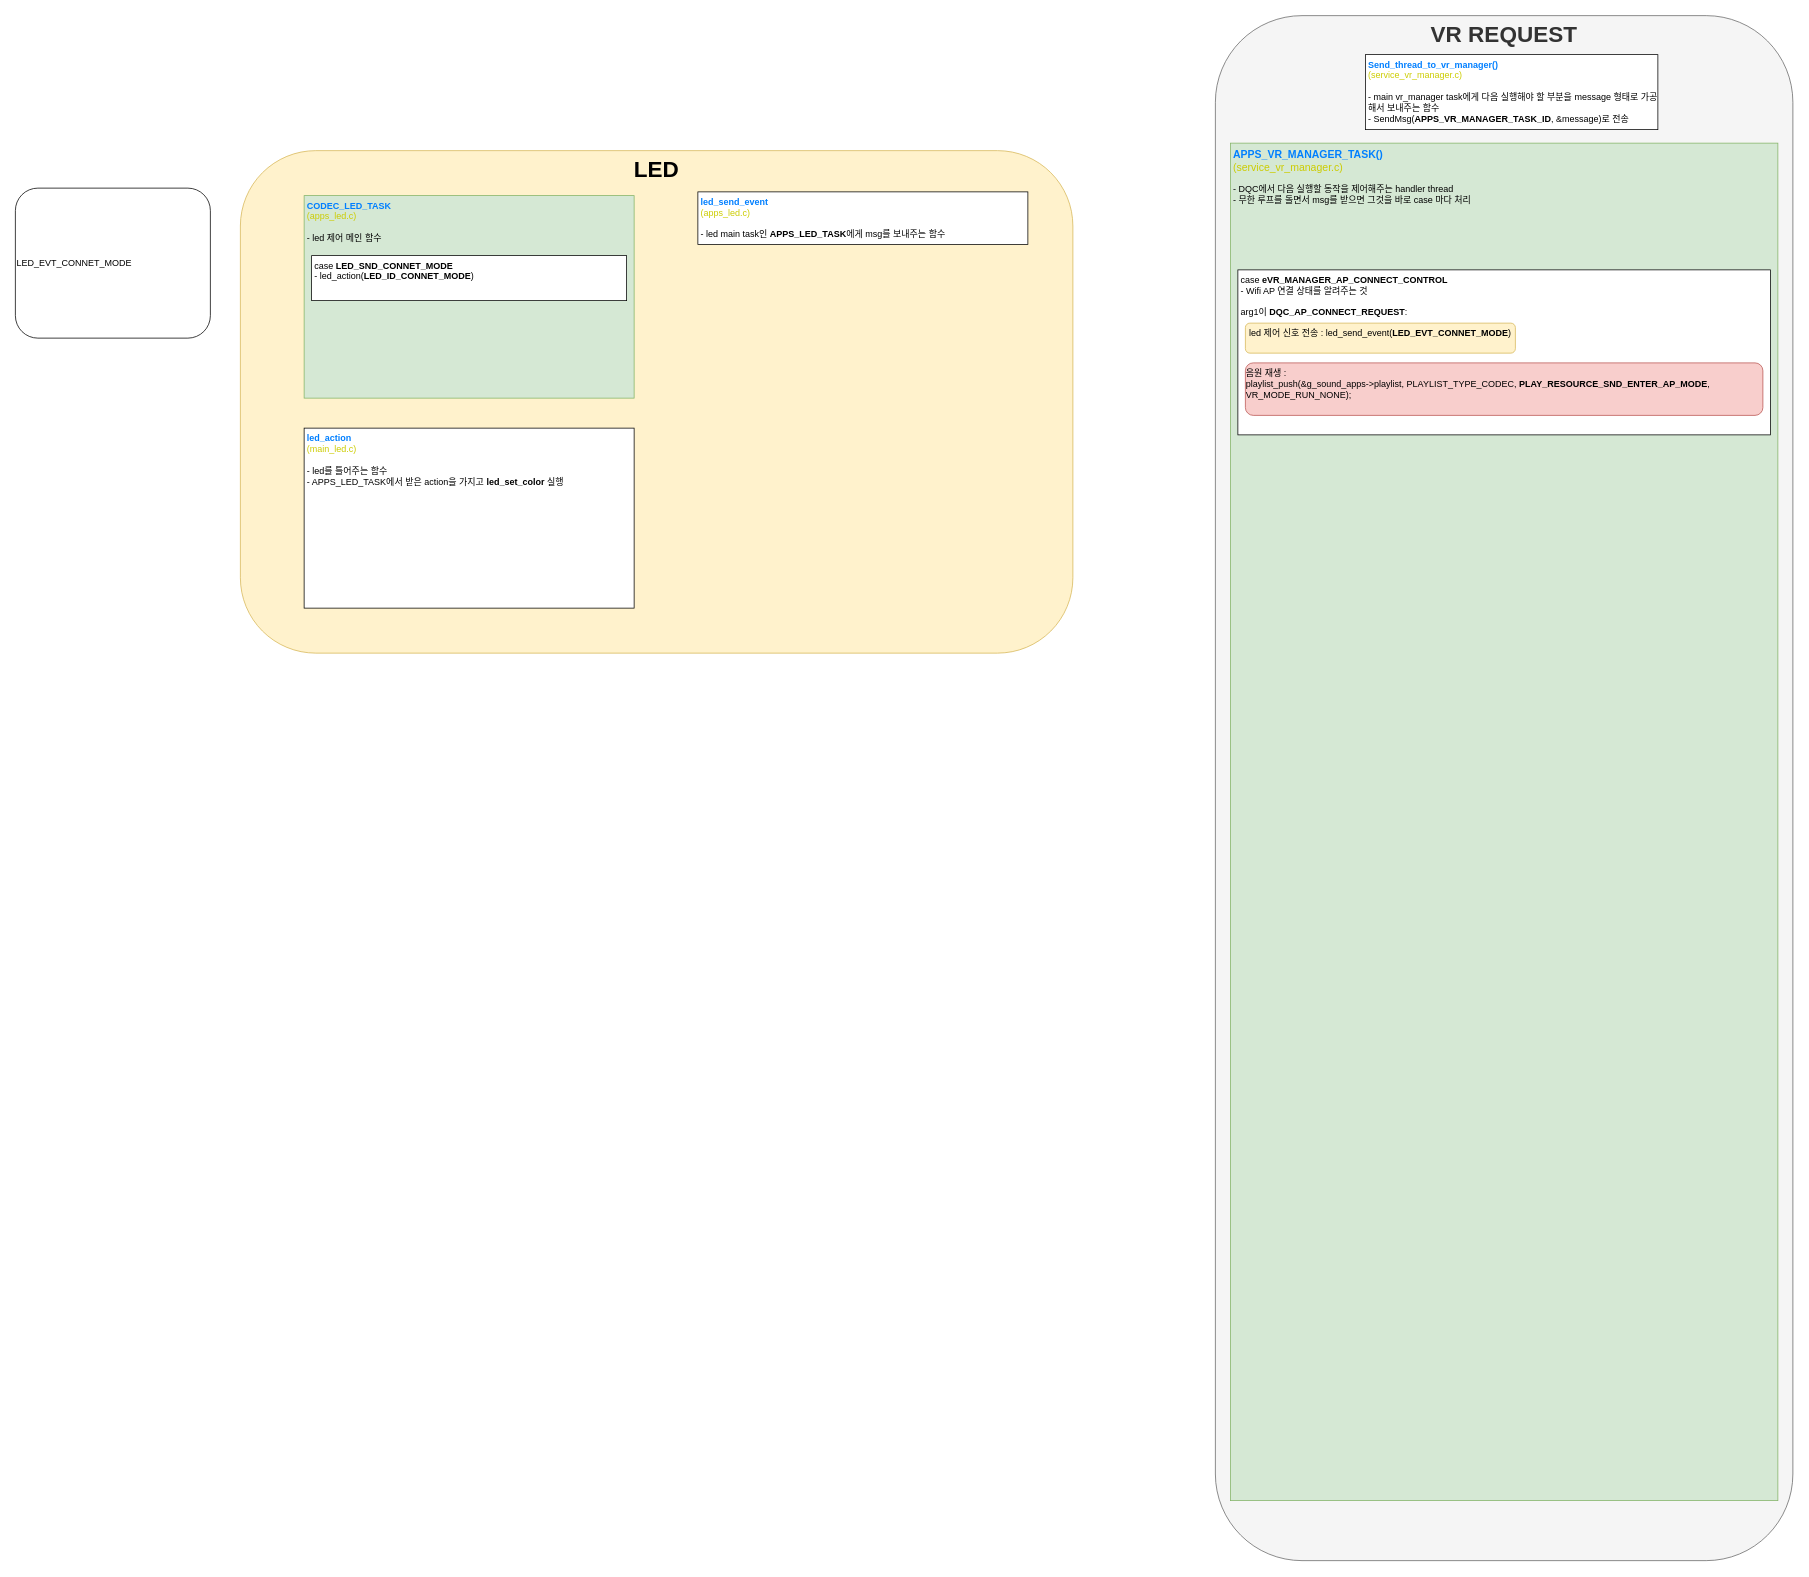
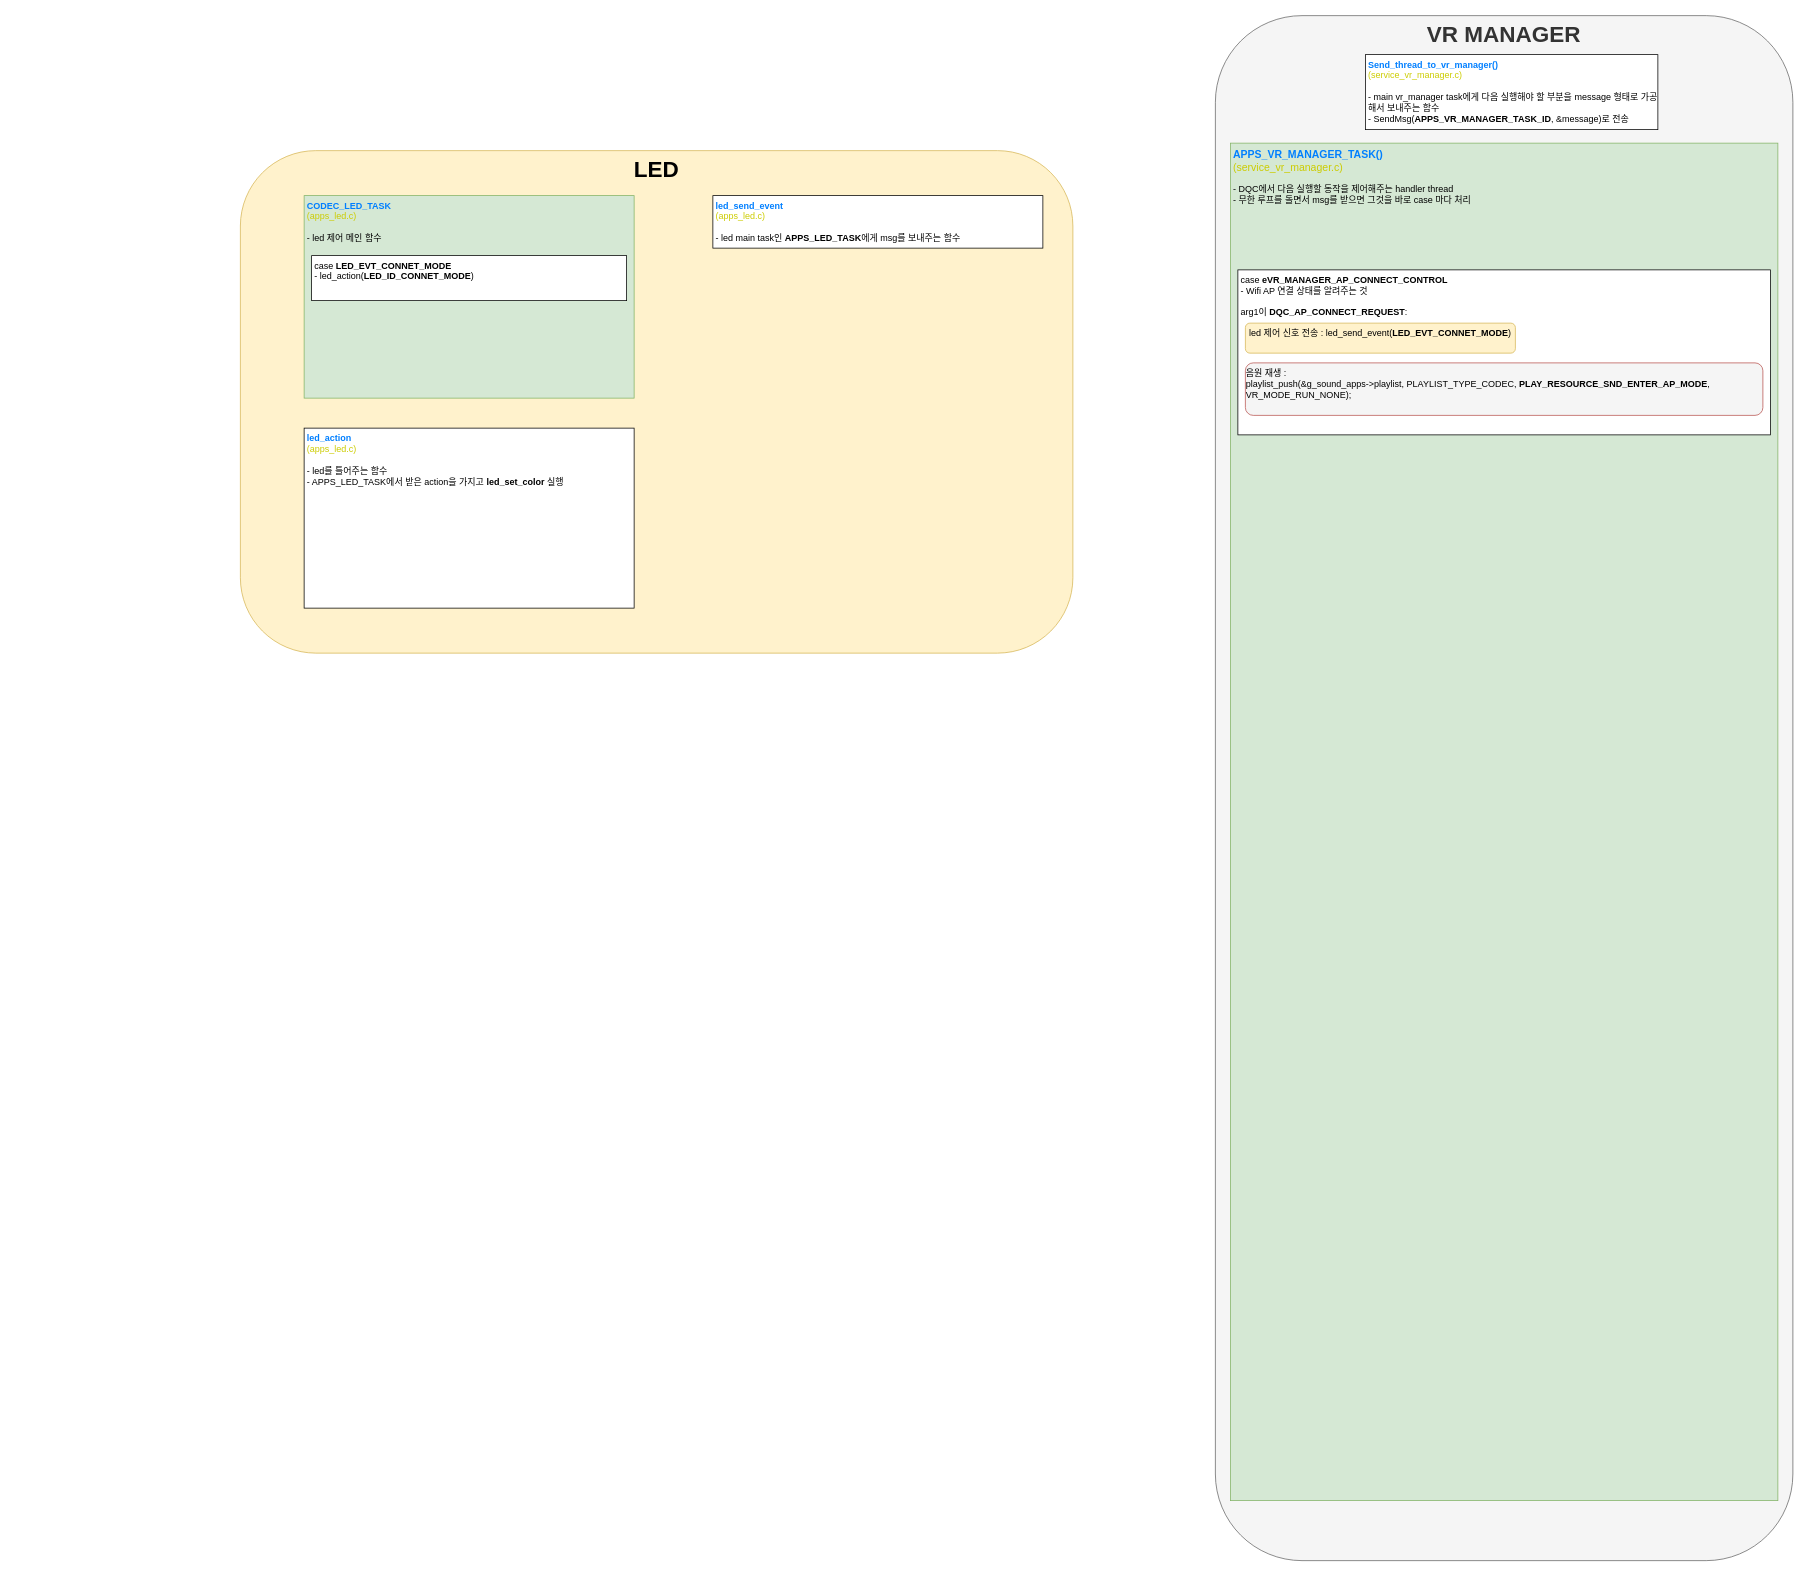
node "VR REQUEST": label "VR REQUEST" -> "VR MANAGER"
node "led_send_event (apps_led.c) - led main task인 APPS_LED_TASK에게 msg를 보내주는 함수": moved (863, 218) -> (878, 222)
node "LED_EVT_CONNET_MODE": removed
node "case LED_SND_CONNET_MODE - led_action(LED_ID_CONNET_MODE)": label "case LED_SND_CONNET_MODE - led_action(LED_ID_CONNET_MODE)" -> "case LED_EVT_CONNET_MODE - led_action(LED_ID_CONNET_MODE)"
node "음원 재생 : playlist_push(&g_sound_apps->playlist, PLAYLIST_TYPE_CODEC, PLAY_RESOURCE_SND_ENTER_AP_MODE, VR_MODE_RUN_NONE);": fillcolor #f8cecc -> #f5f5f5
node "led_action (main_led.c) - led를 틀어주는 함수 - APPS_LED_TASK에서 받은 action을 가지고 led_set_color 실행": label "led_action (main_led.c) - led를 틀어주는 함수 - APPS_LED_TASK에서 받은 action을 가지고 led_set_color 실행" -> "led_action (apps_led.c) - led를 틀어주는 함수 - APPS_LED_TASK에서 받은 action을 가지고 led_set_color 실행"
